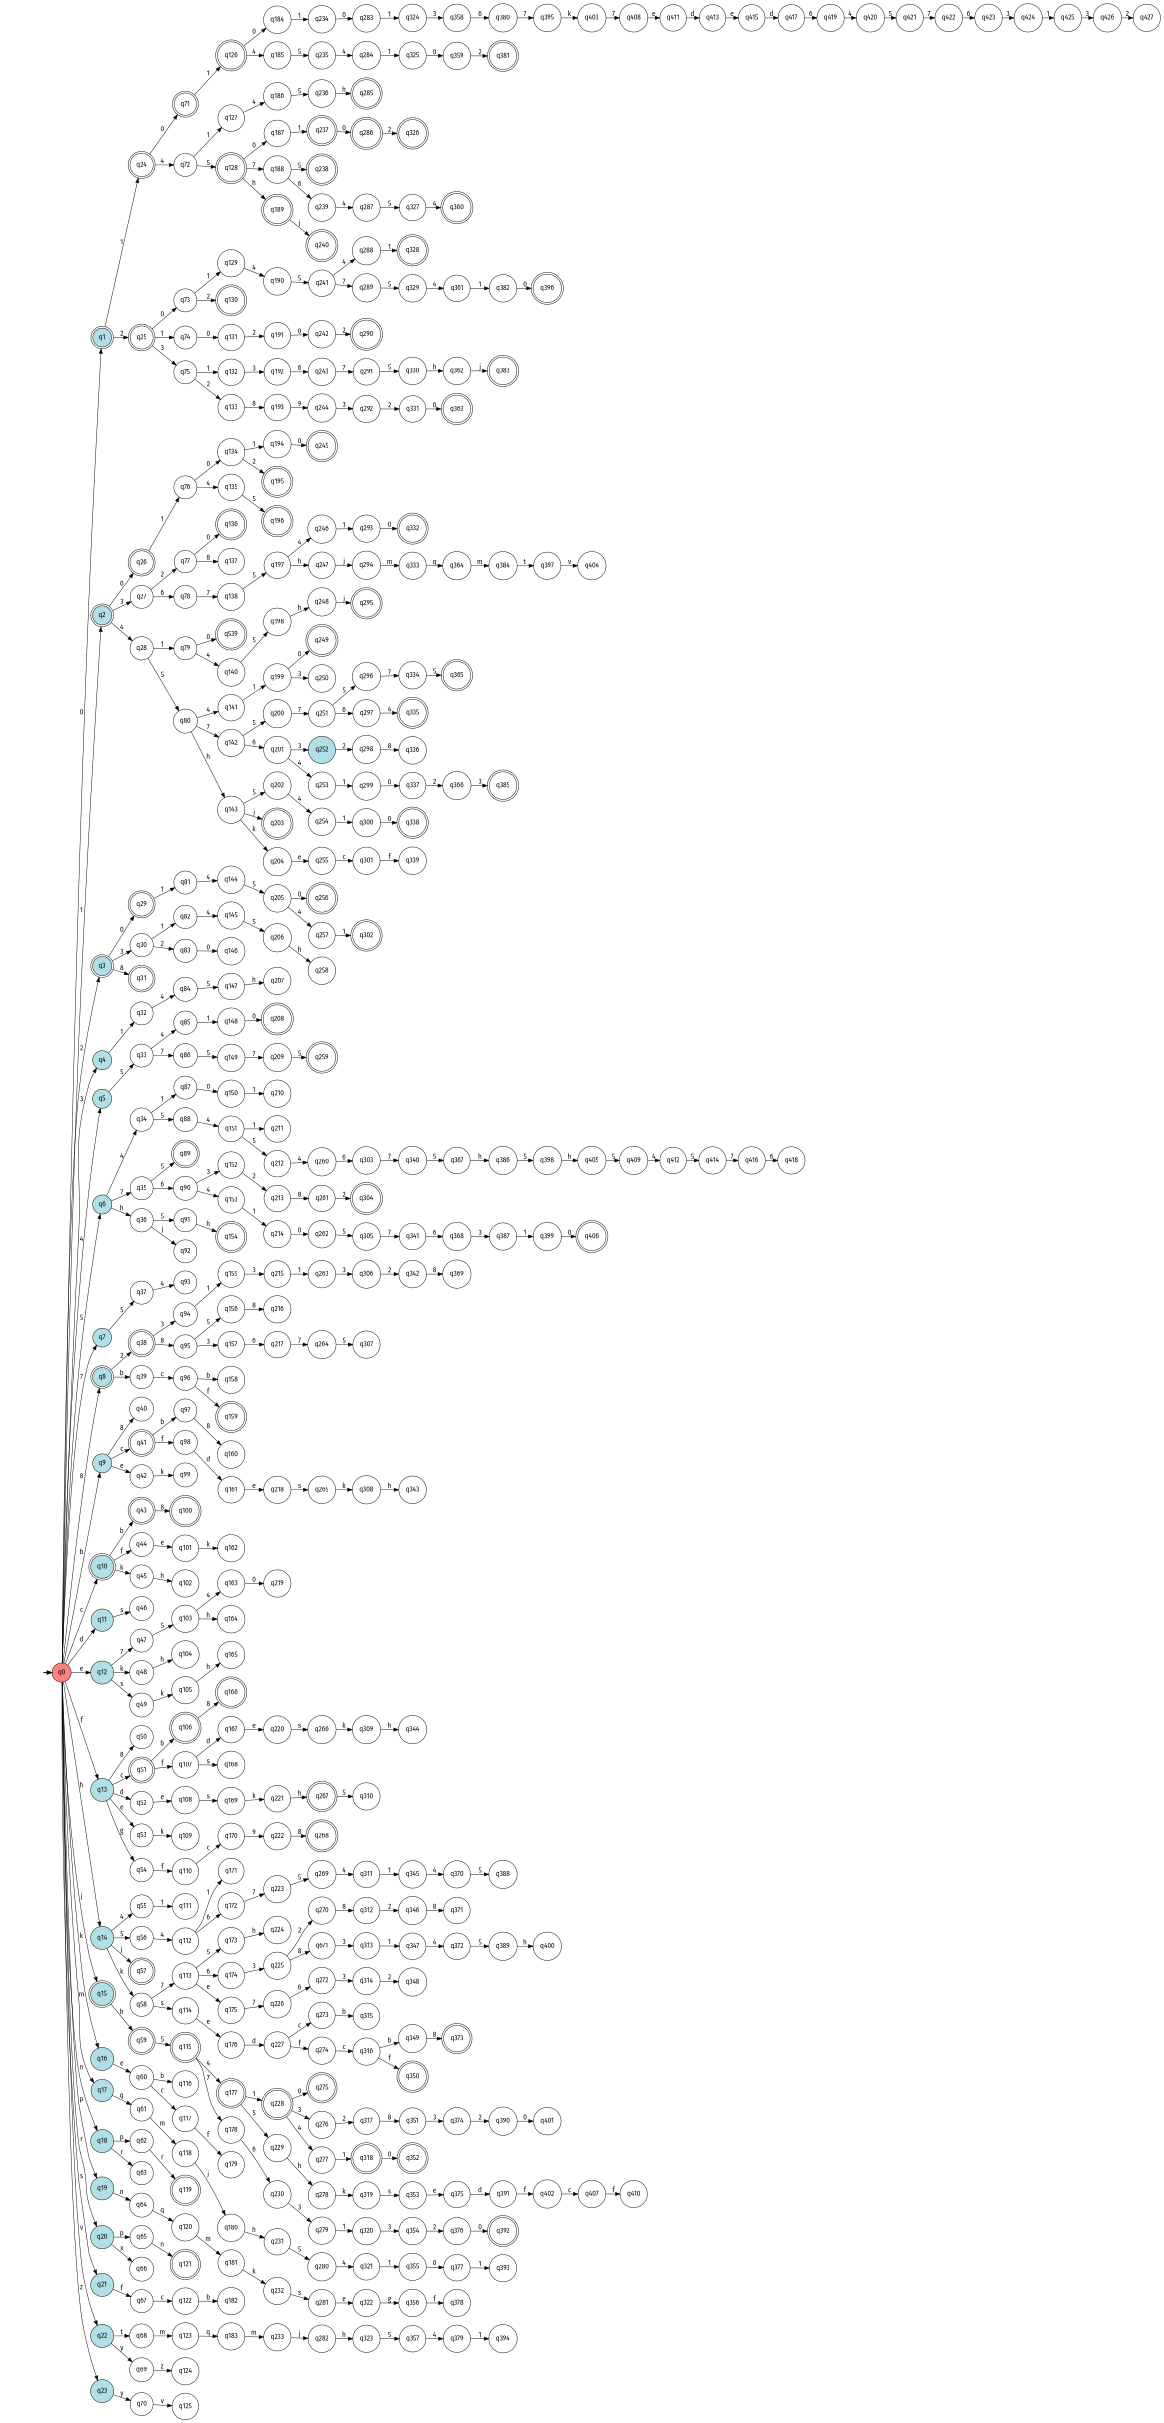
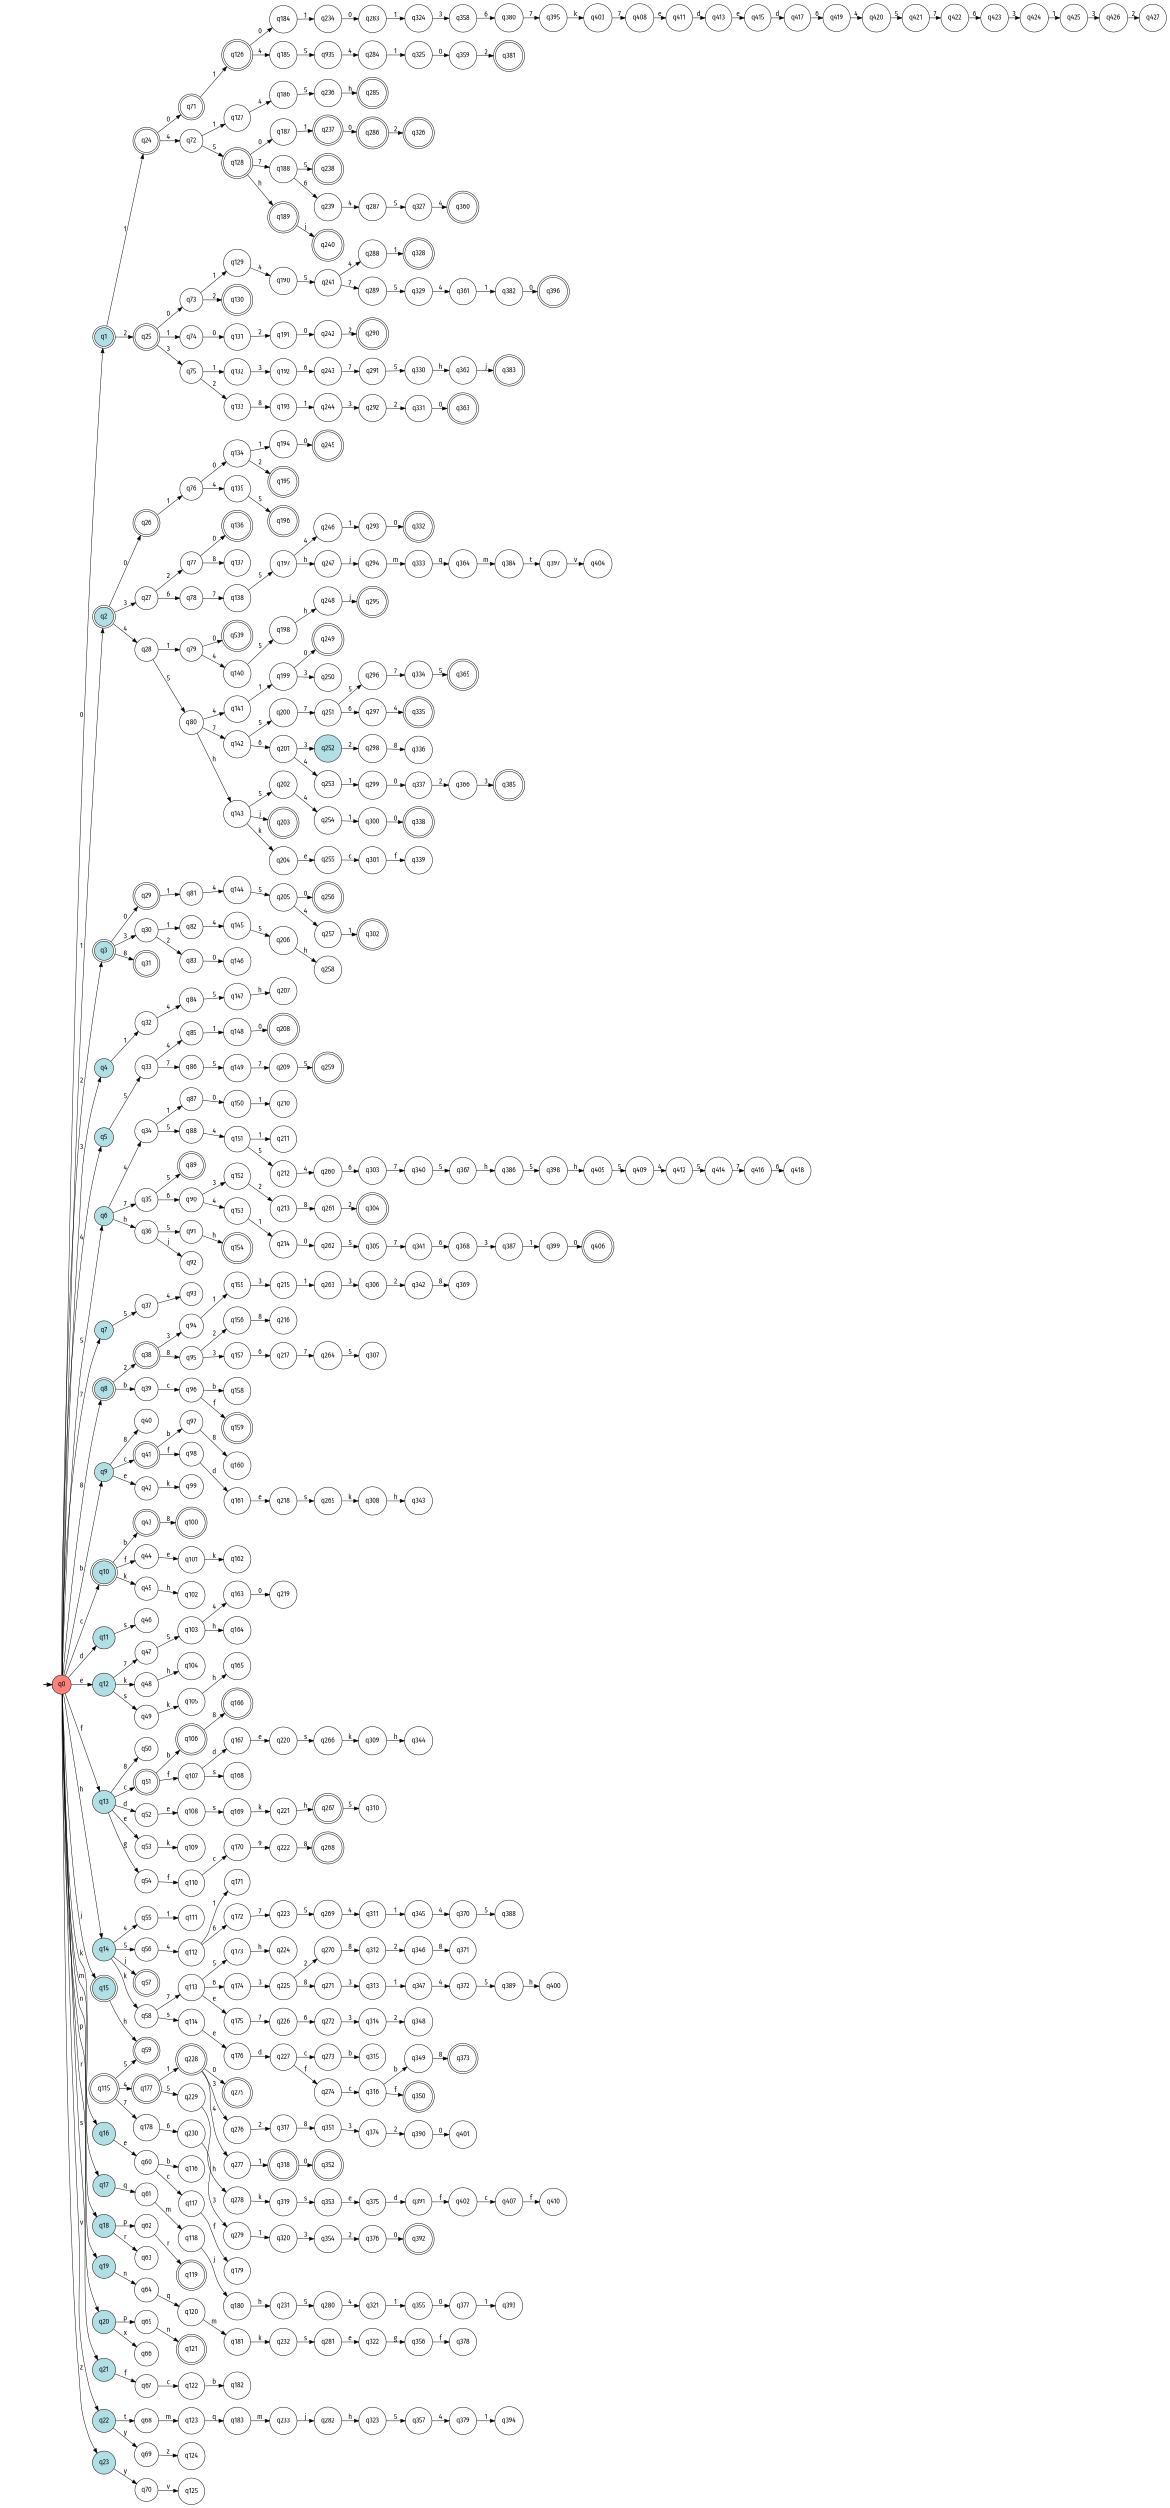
node "q235": label "q235" -> "q935"
edge "q193" -> "q244": label "9" -> "1"
edge "q95" -> "q156": label "5" -> "2"
node "q671": label "q671" -> "q271"
edge "q59" -> "q115": reversed
